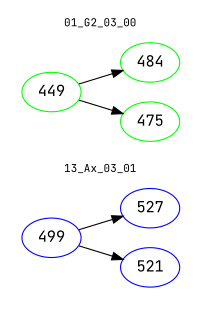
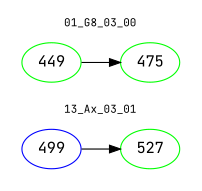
cluster "01_G2_03_00": label "01_G2_03_00" -> "01_G8_03_00"
node "484": removed
node "527": color blue -> green
node "521": removed
